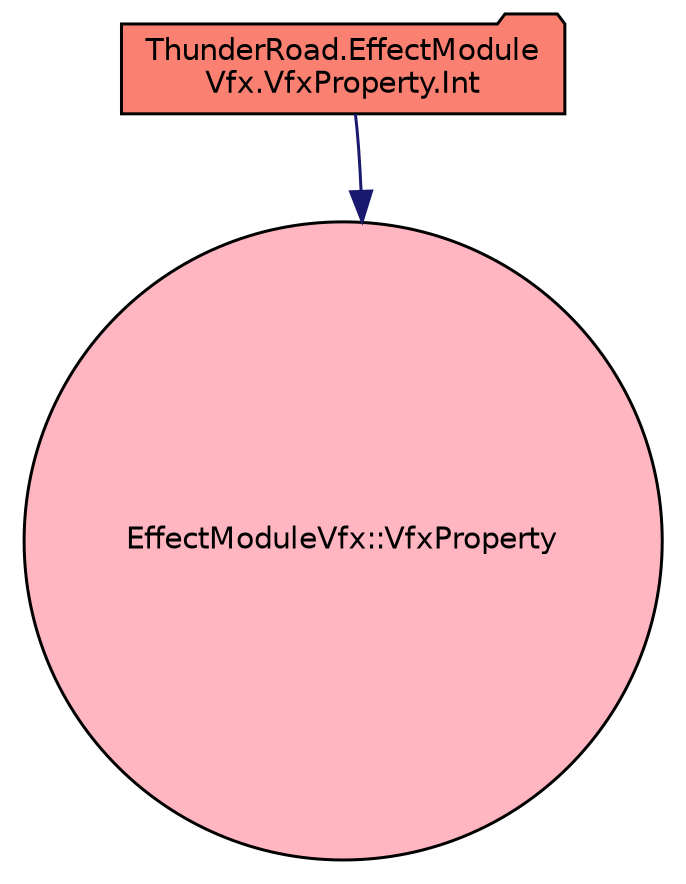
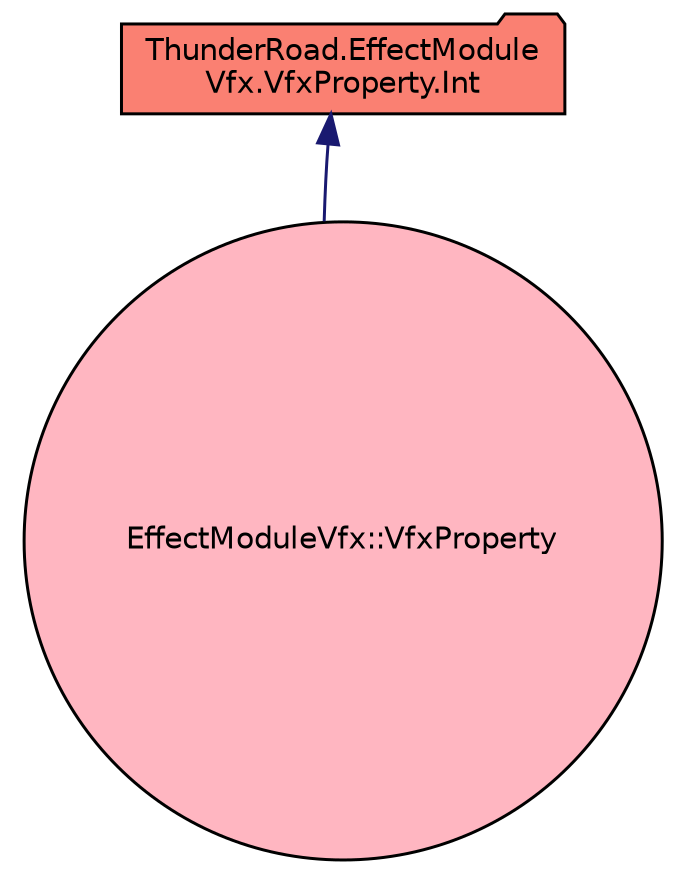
edge "ThunderRoad.EffectModule Vfx.VfxProperty.Int" -> "EffectModuleVfx::VfxProperty": reversed
